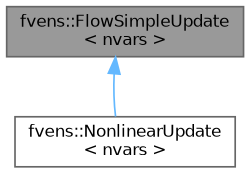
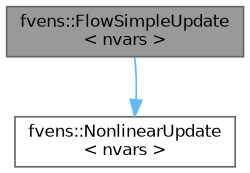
edge "fvens::NonlinearUpdate < nvars >" -> "fvens::FlowSimpleUpdate < nvars >": reversed
